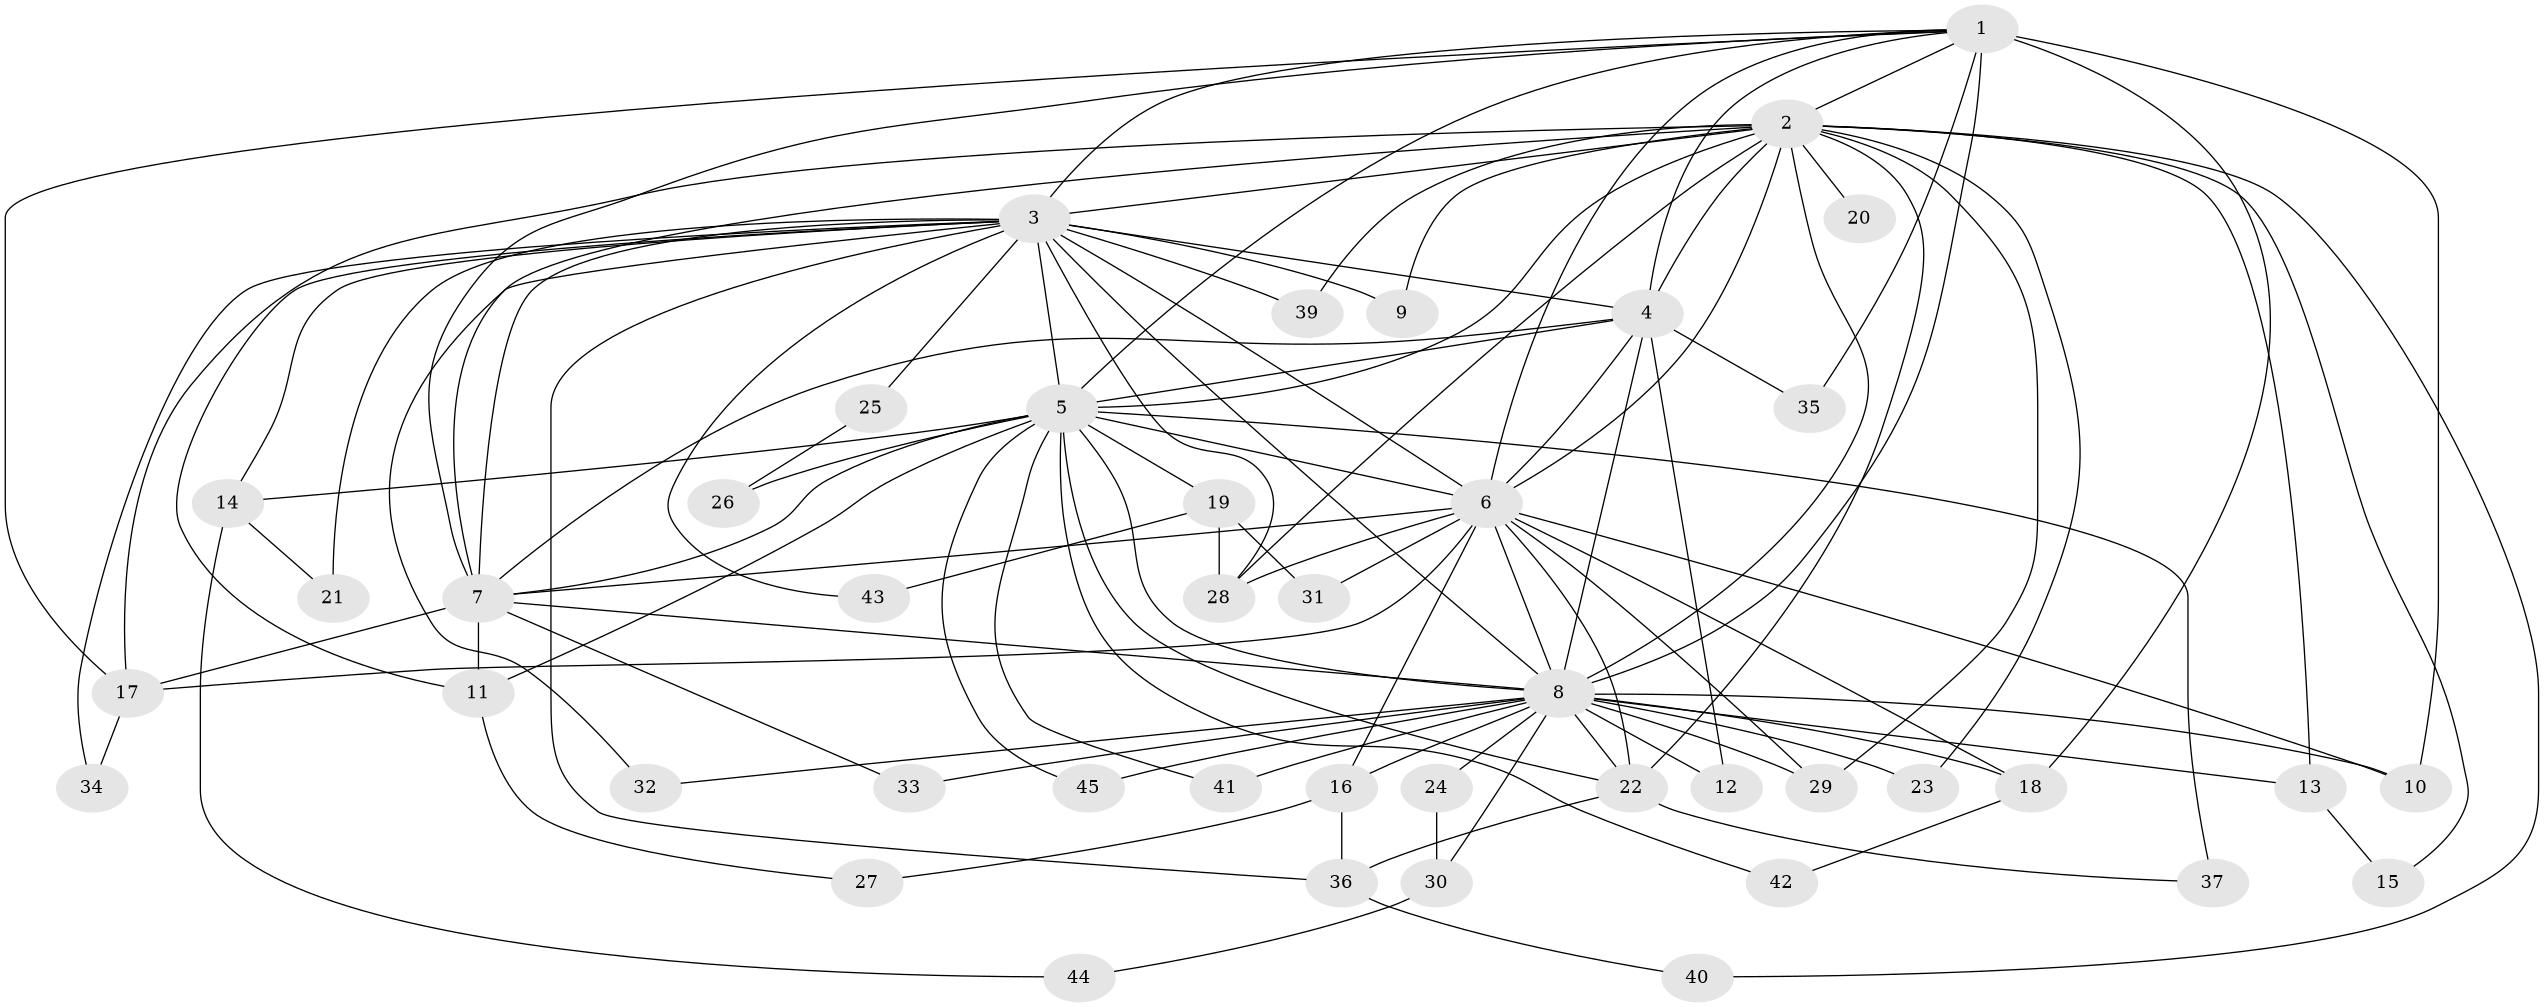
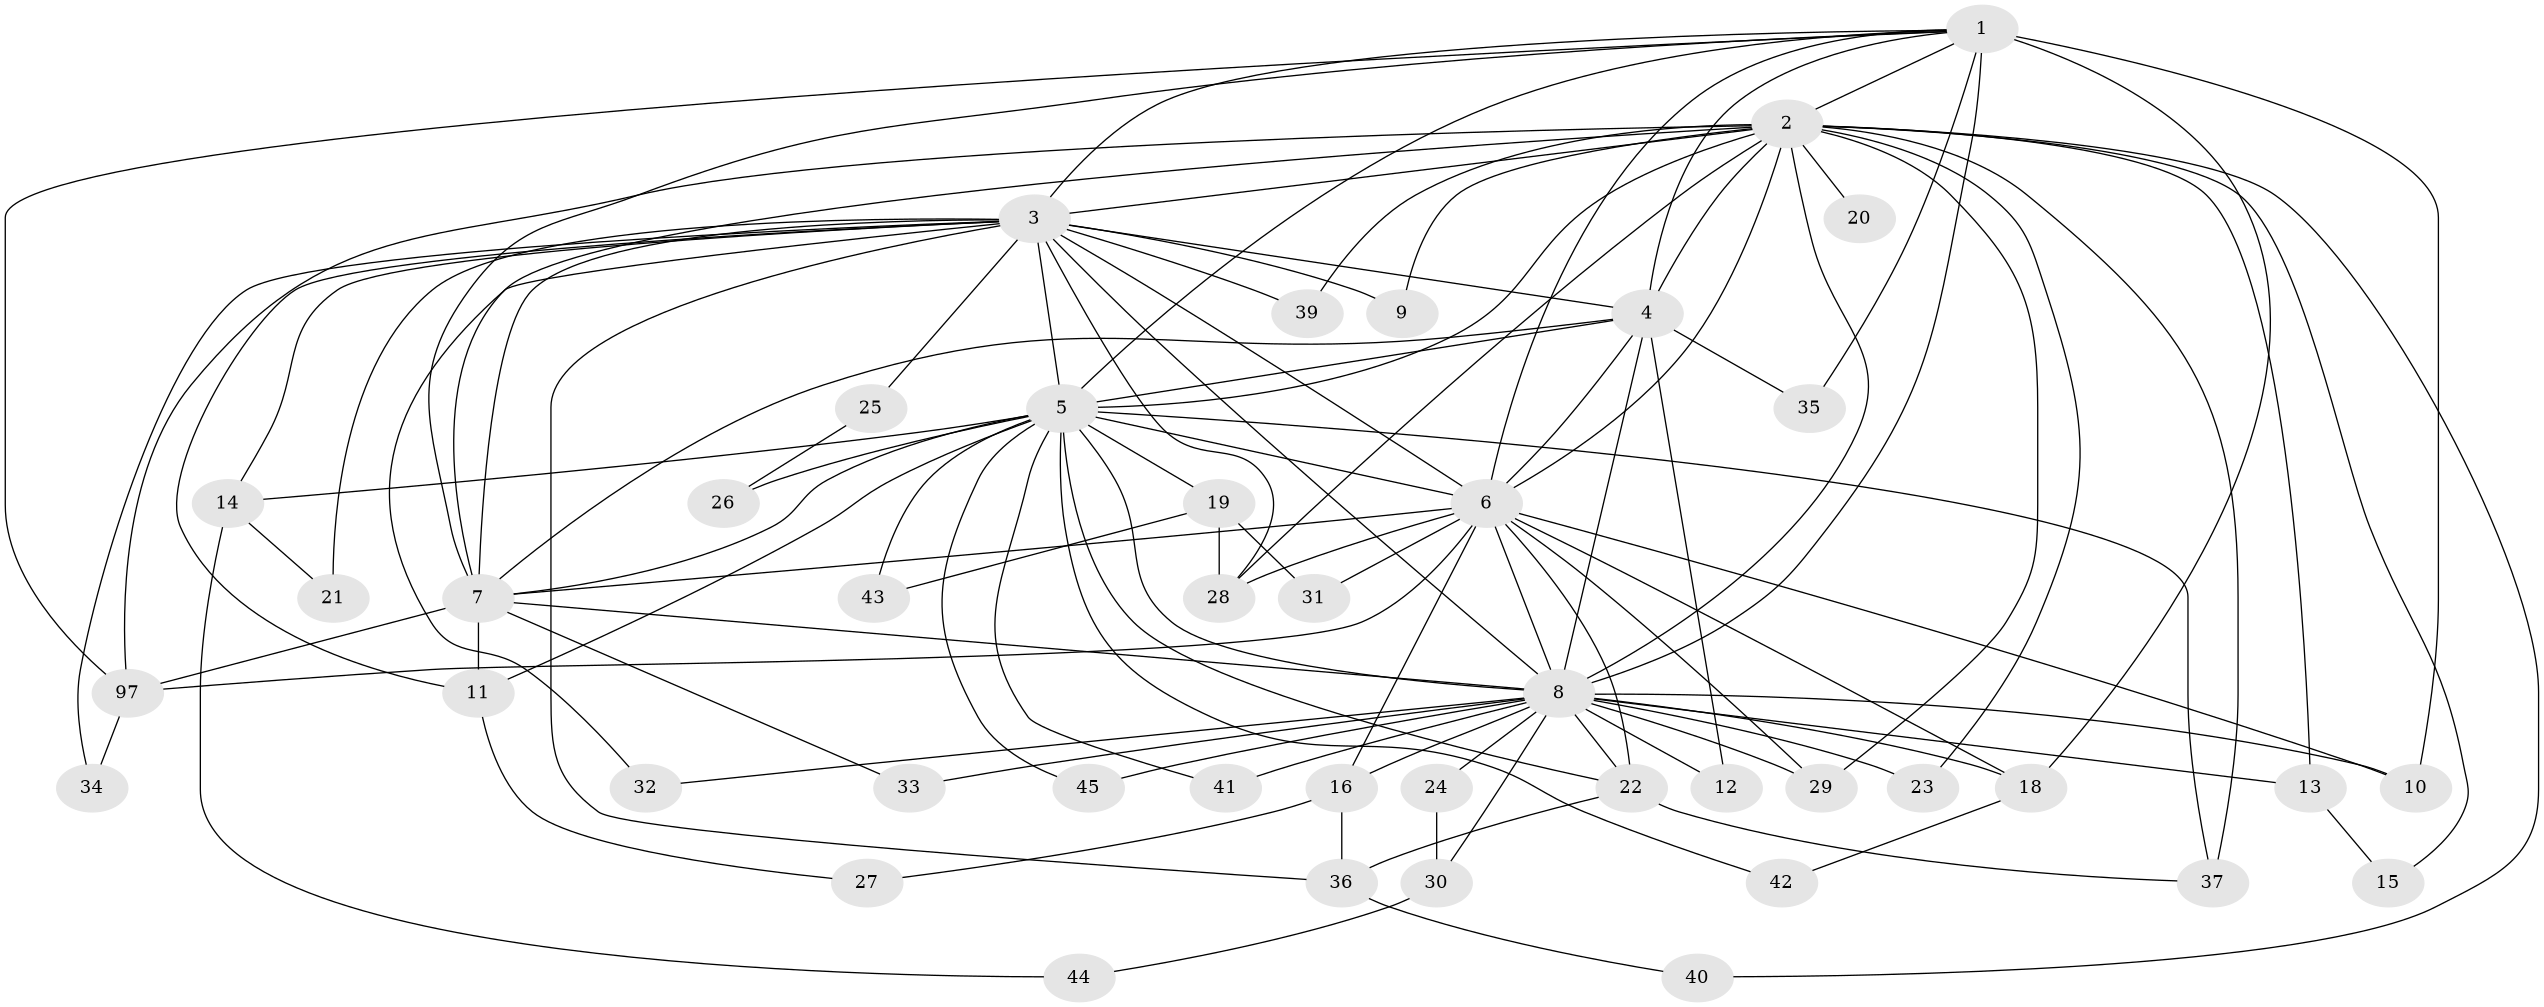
edge "3" -- "43": now "5" -- "43"
edge "2" -- "22": now "2" -- "37"
node "17": label "17" -> "97"
